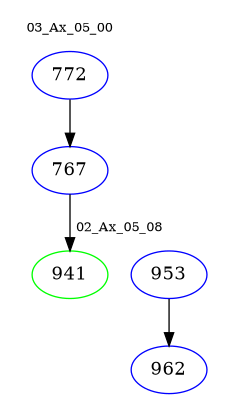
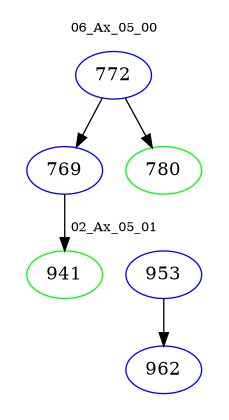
cluster "03_Ax_05_00": label "03_Ax_05_00" -> "06_Ax_05_00"
node "767": label "767" -> "769"
node "780": added
cluster "02_Ax_05_08": label "02_Ax_05_08" -> "02_Ax_05_01"
